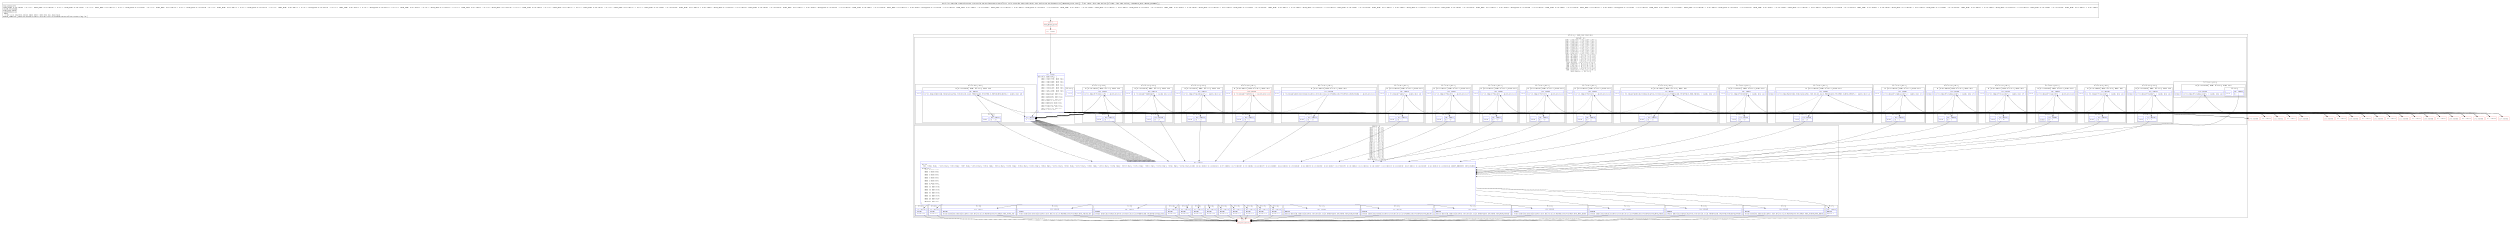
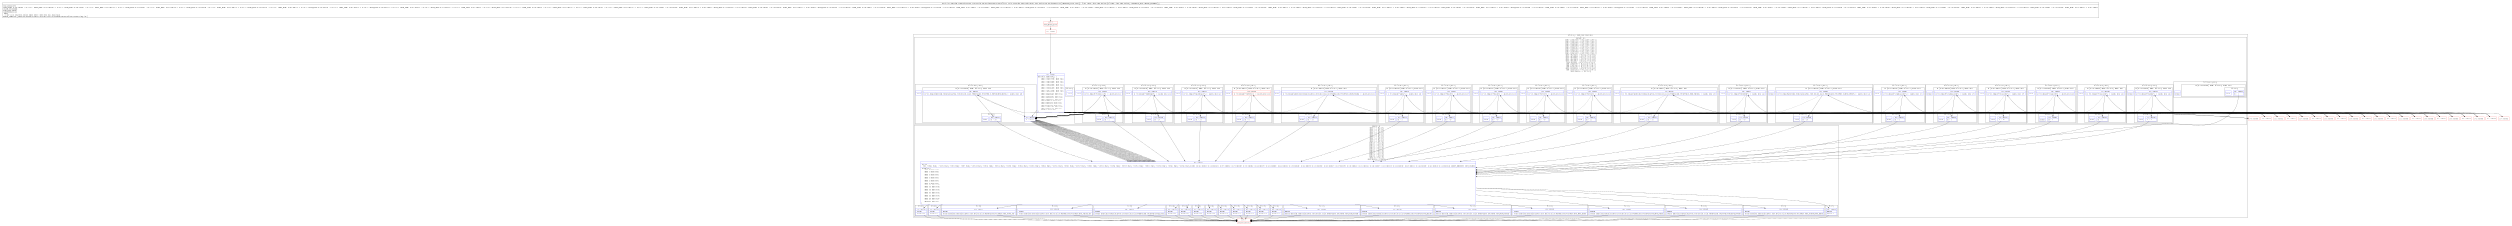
node "158: 0x00a7": removed
node "130: 0x0038": added
